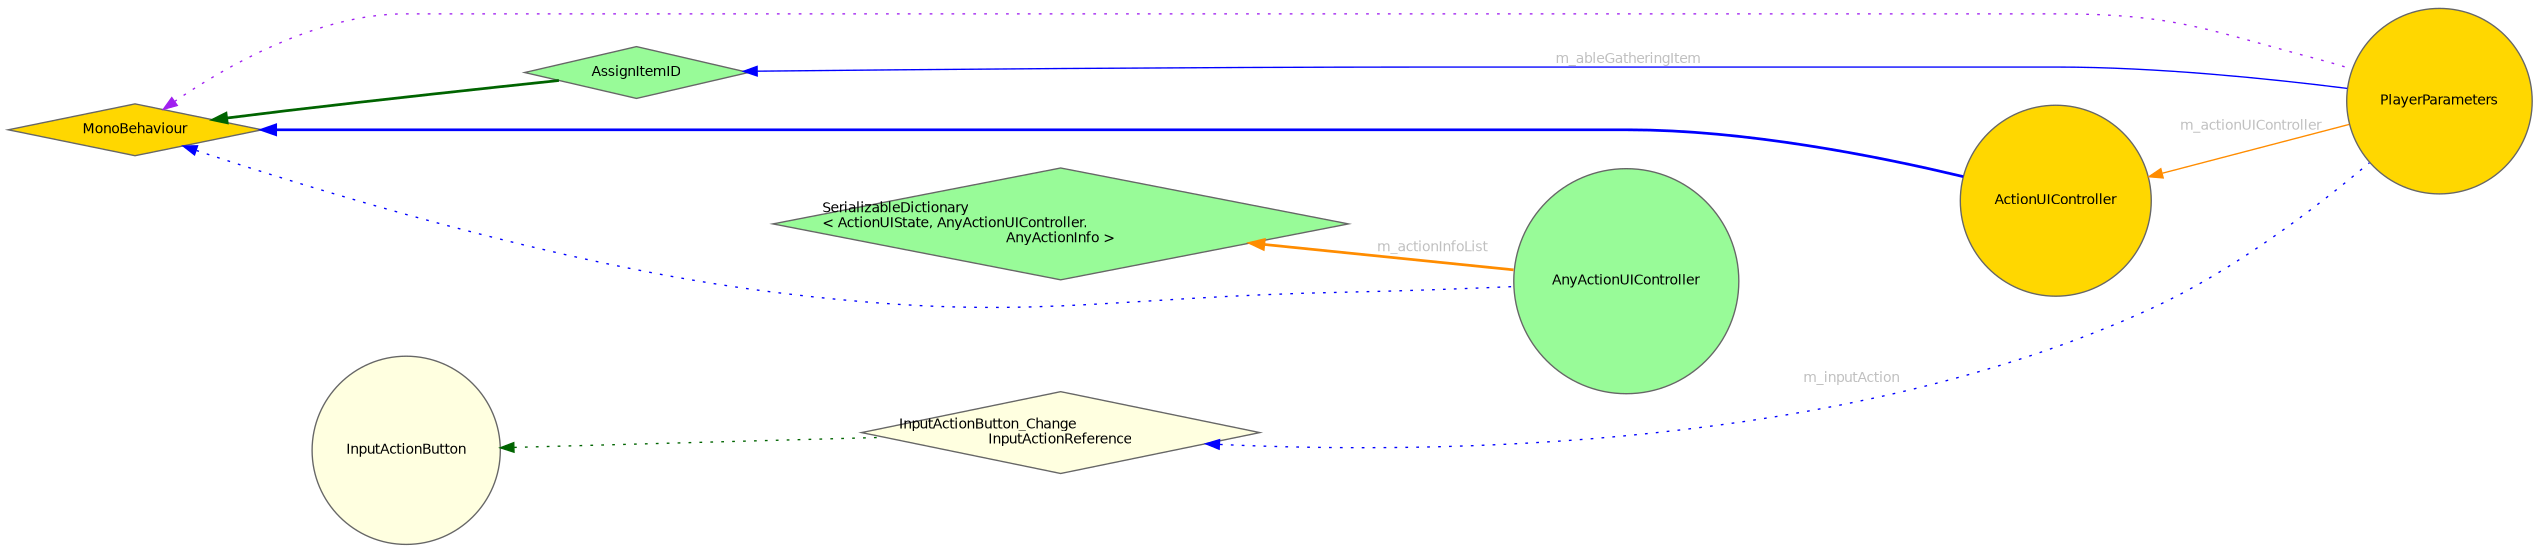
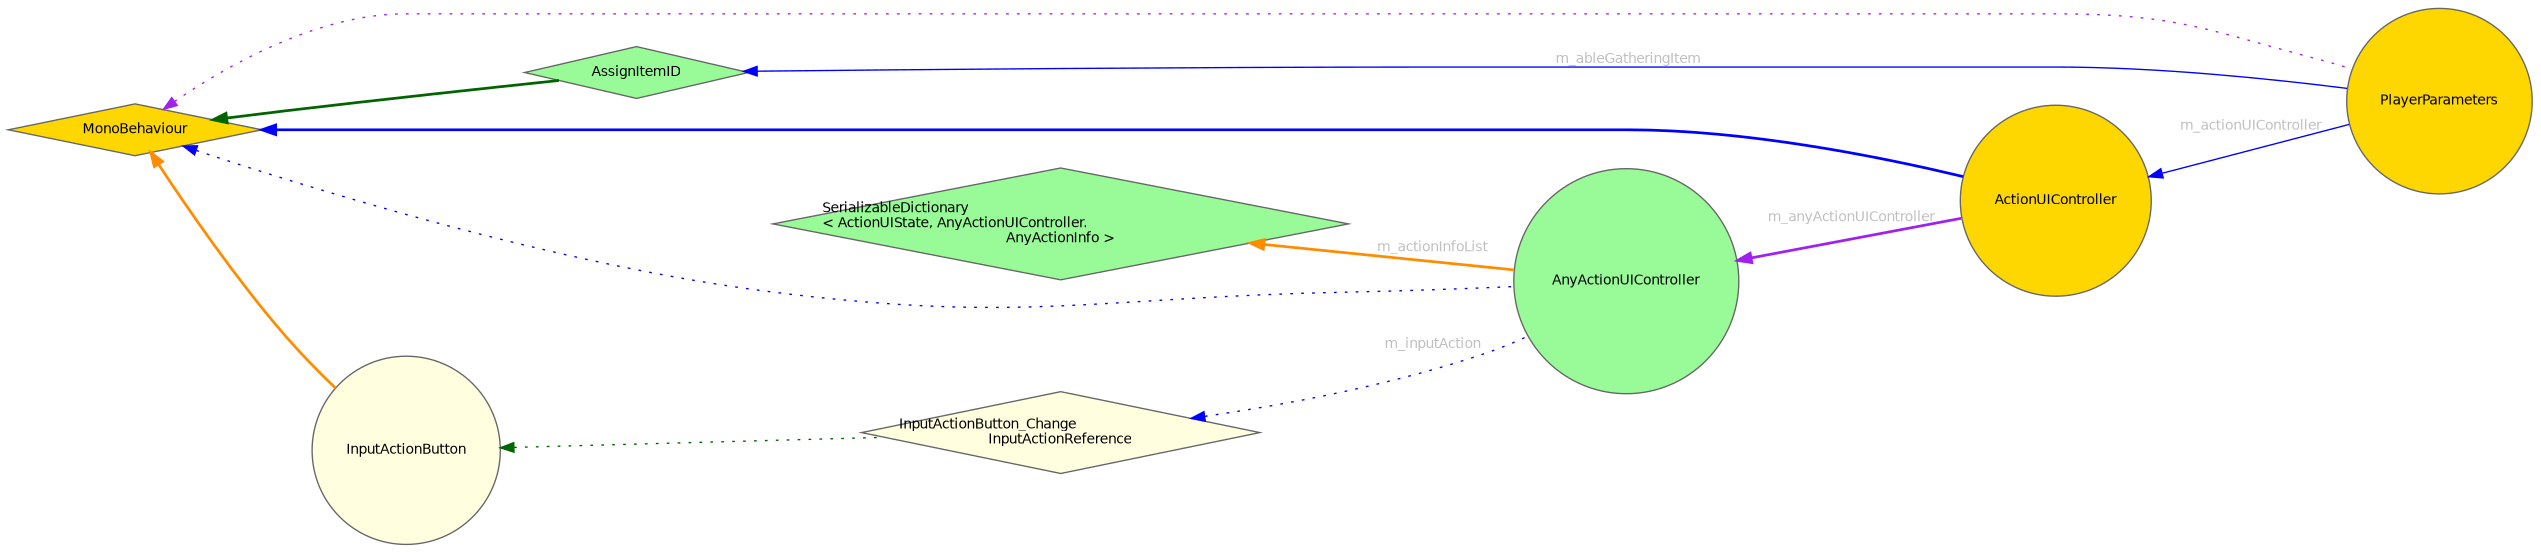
edge "PlayerParameters" -> "ActionUIController": color darkorange -> blue
edge "ActionUIController" -> "AnyActionUIController": added, label "m_anyActionUIController"
edge "InputActionButton" -> "MonoBehaviour": added
edge "PlayerParameters" -> "InputActionButton_Change InputActionReference": now "AnyActionUIController" -> "InputActionButton_Change InputActionReference"
